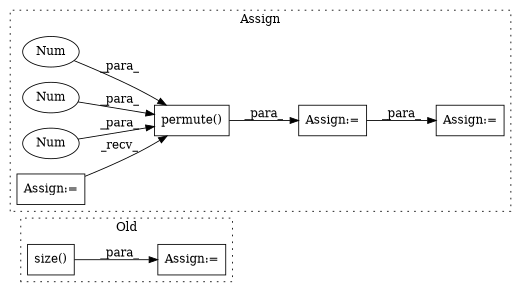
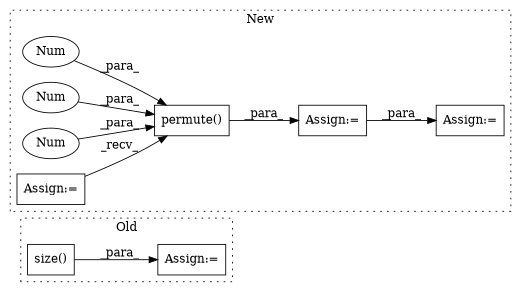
cluster "Assign": label "Assign" -> "New"
